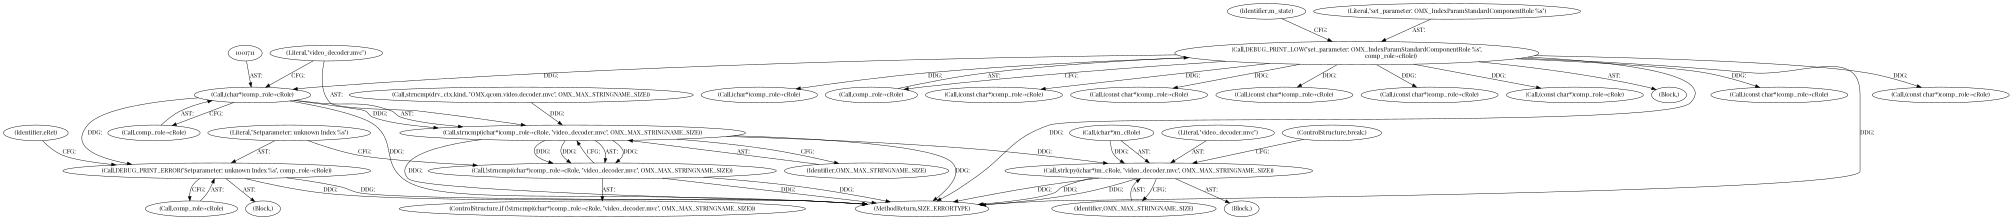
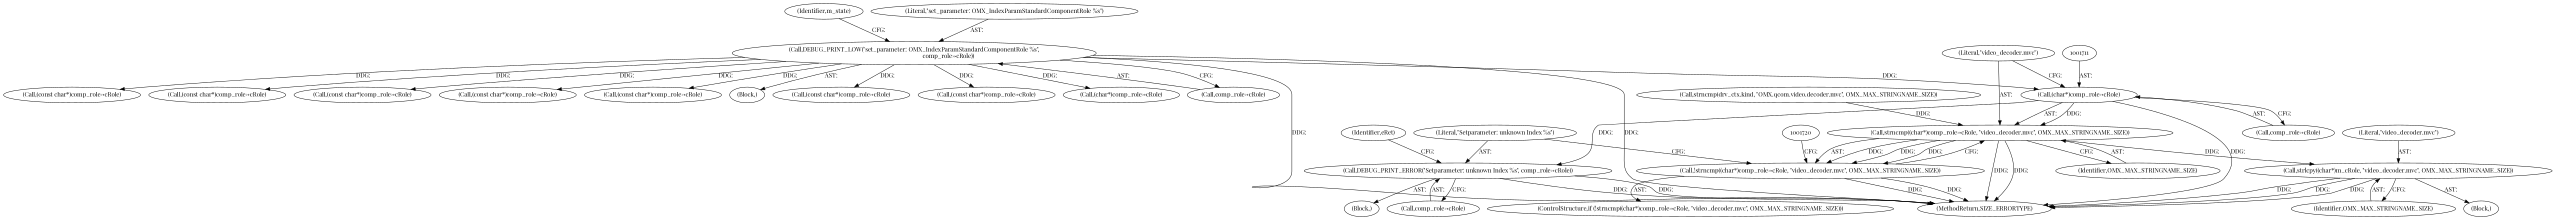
node "(Call,(char*)m_cRole)": removed
node "(ControlStructure,break;)": removed
node "1001720": added
